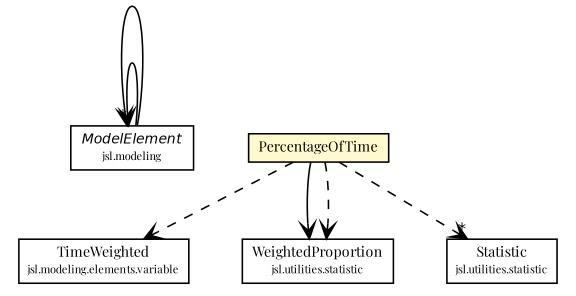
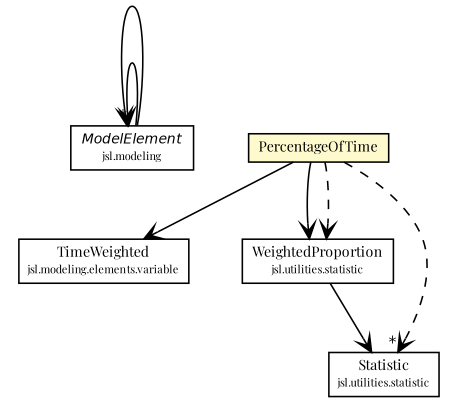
edge "PercentageOfTime" -> "TimeWeighted": style dashed -> solid
edge "WeightedProportion" -> "Statistic": added
